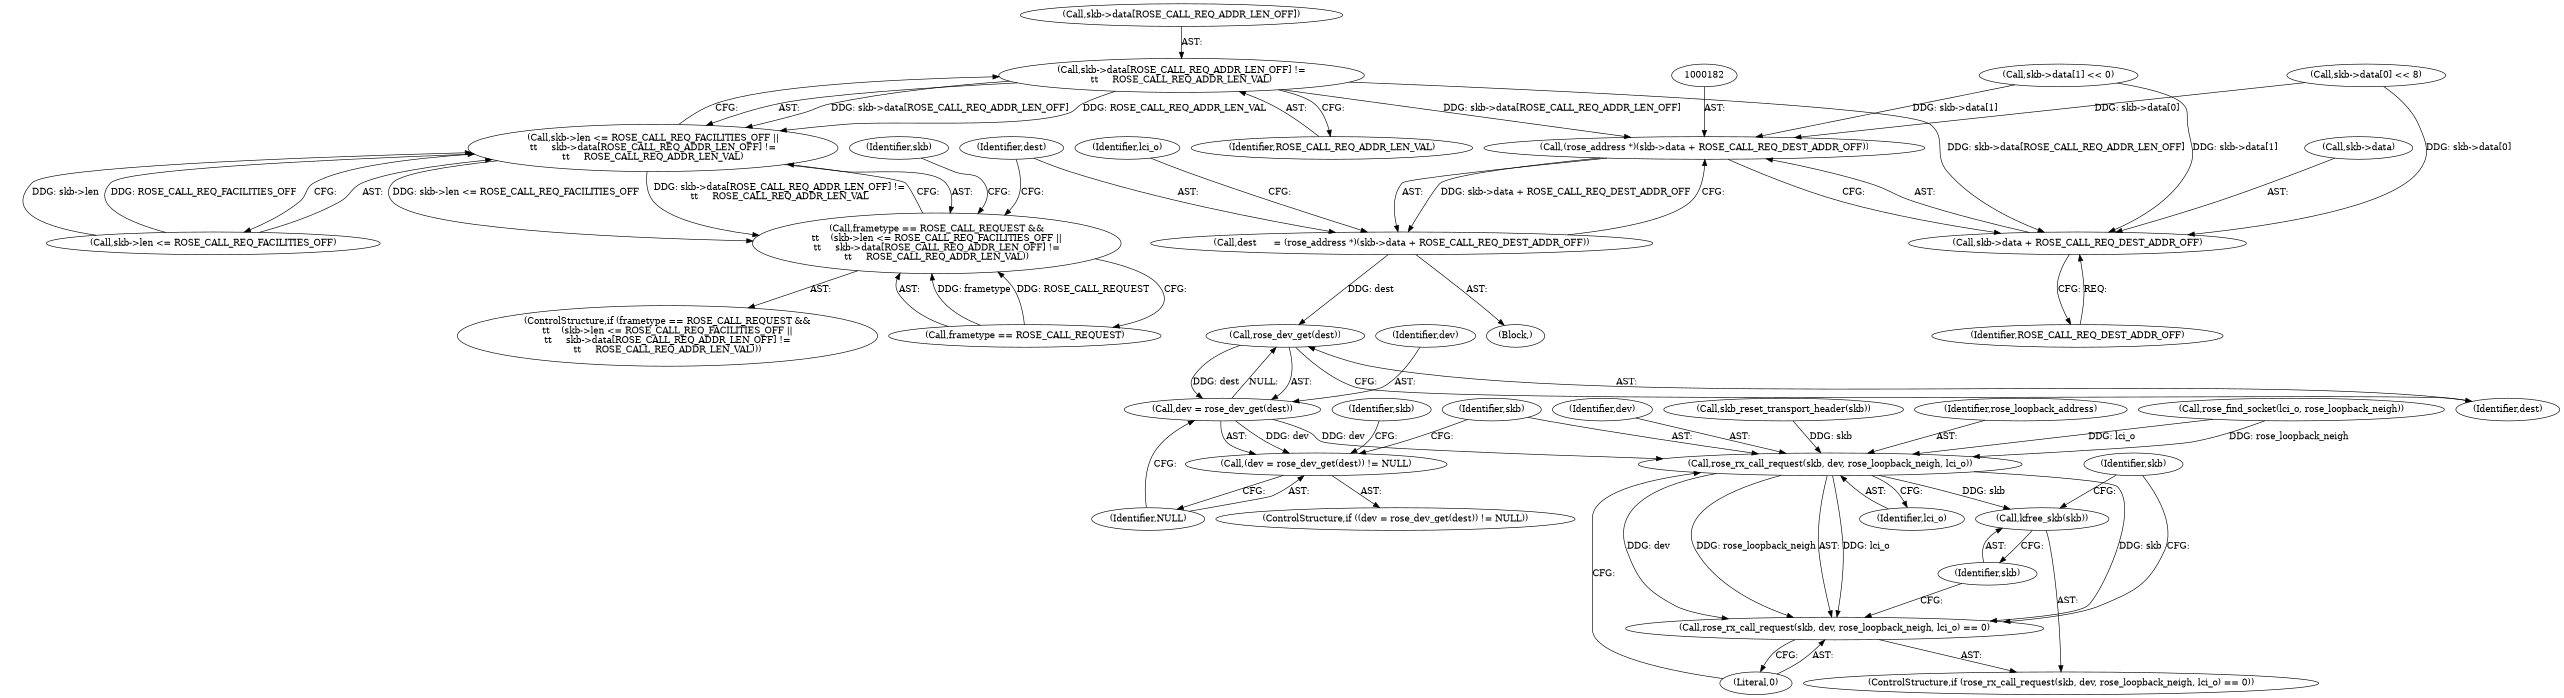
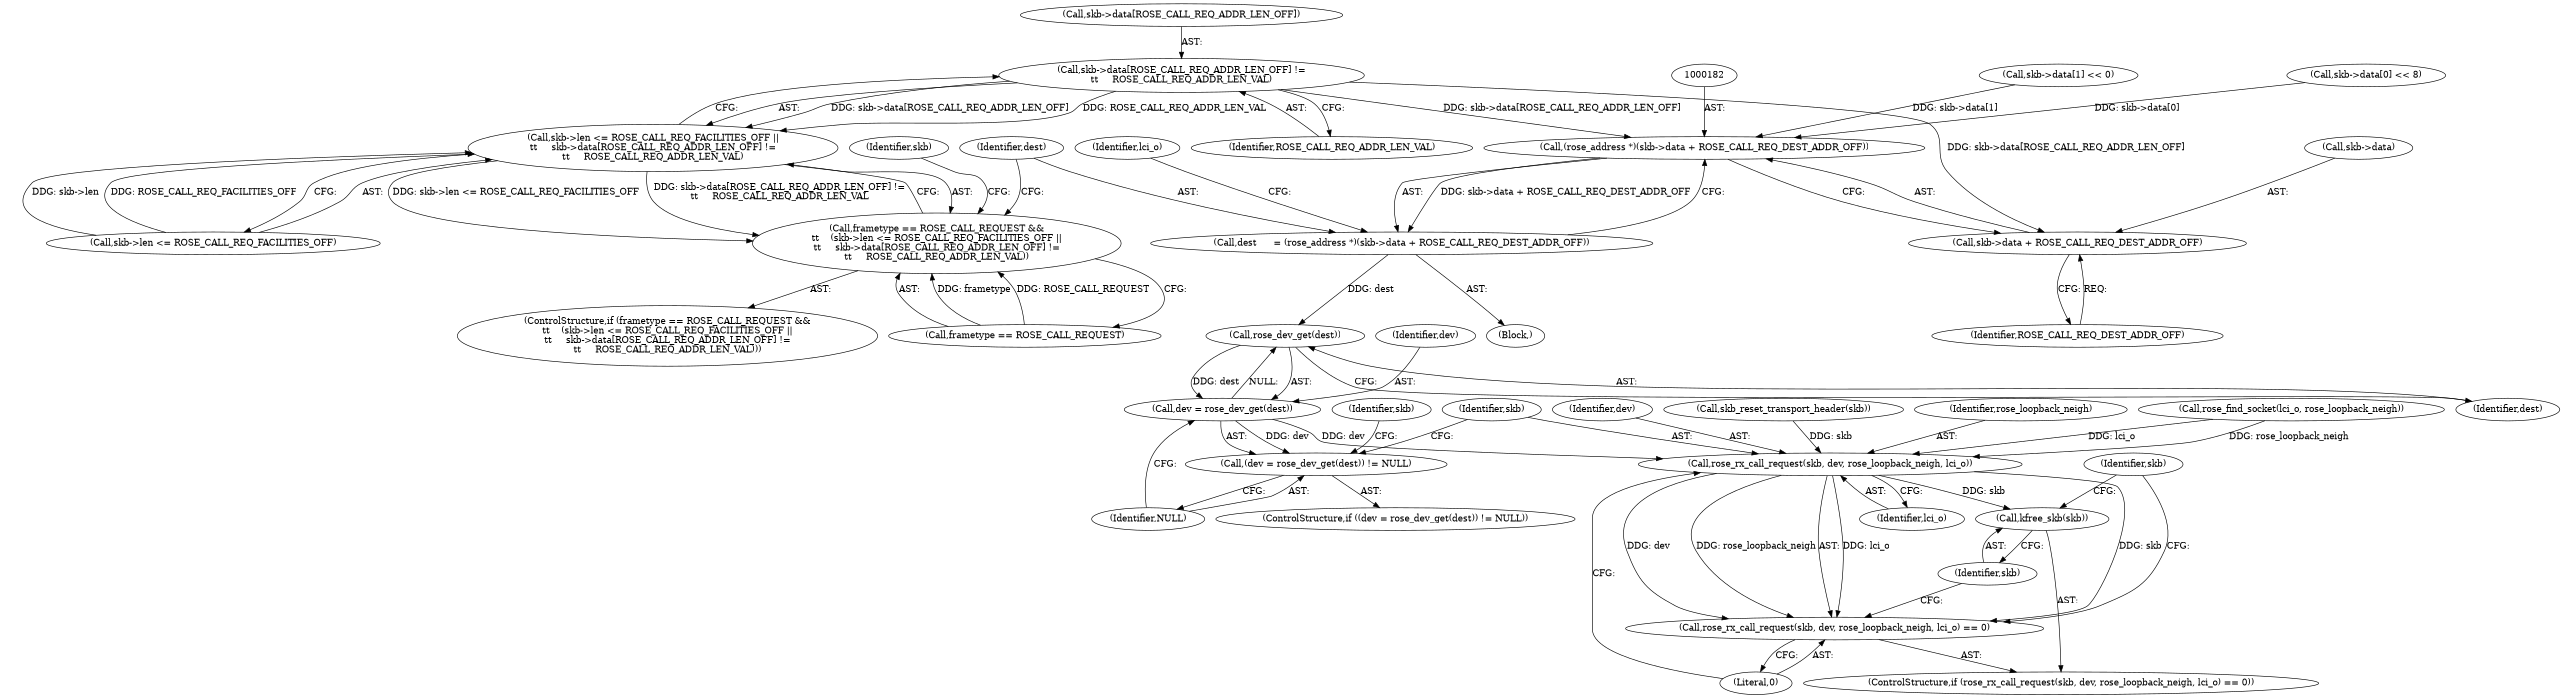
edge "(Call,skb->data[1] << 0)" -> "(Call,skb->data + ROSE_CALL_REQ_DEST_ADDR_OFF)": removed, label "DDG: skb->data[1]"
edge "(Call,skb->data[0] << 8)" -> "(Call,skb->data + ROSE_CALL_REQ_DEST_ADDR_OFF)": removed, label "DDG: skb->data[0]"
node "(Identifier,rose_loopback_address)": label "(Identifier,rose_loopback_address)" -> "(Identifier,rose_loopback_neigh)"
